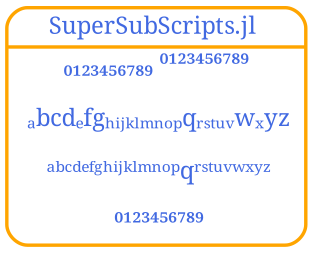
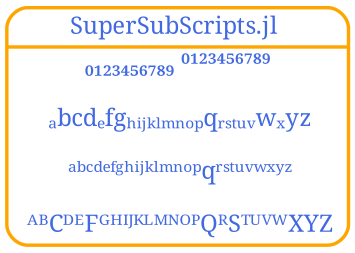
node "SuperSubScripts.jl": text "⁰¹²³⁴⁵⁶⁷⁸⁹" -> "ᴬᴮCᴰᴱFᴳᴴᴵᴶᴷᴸᴹᴺᴼᴾQᴿSᵀᵁⱽᵂXYZ"
